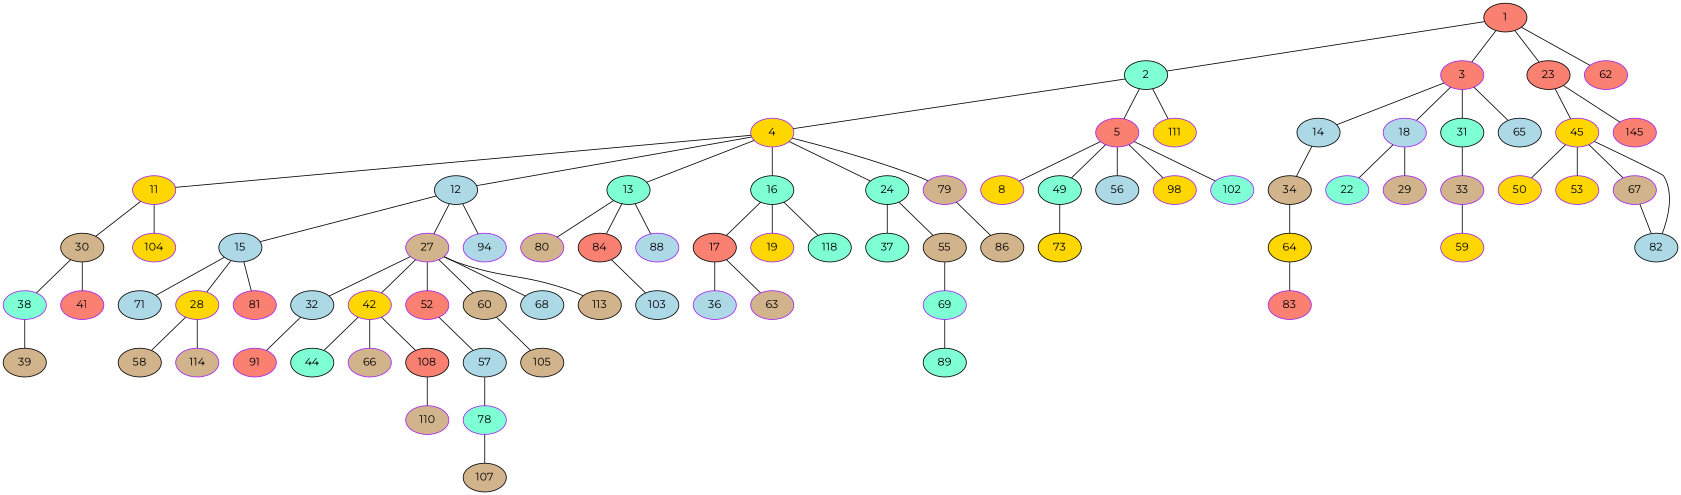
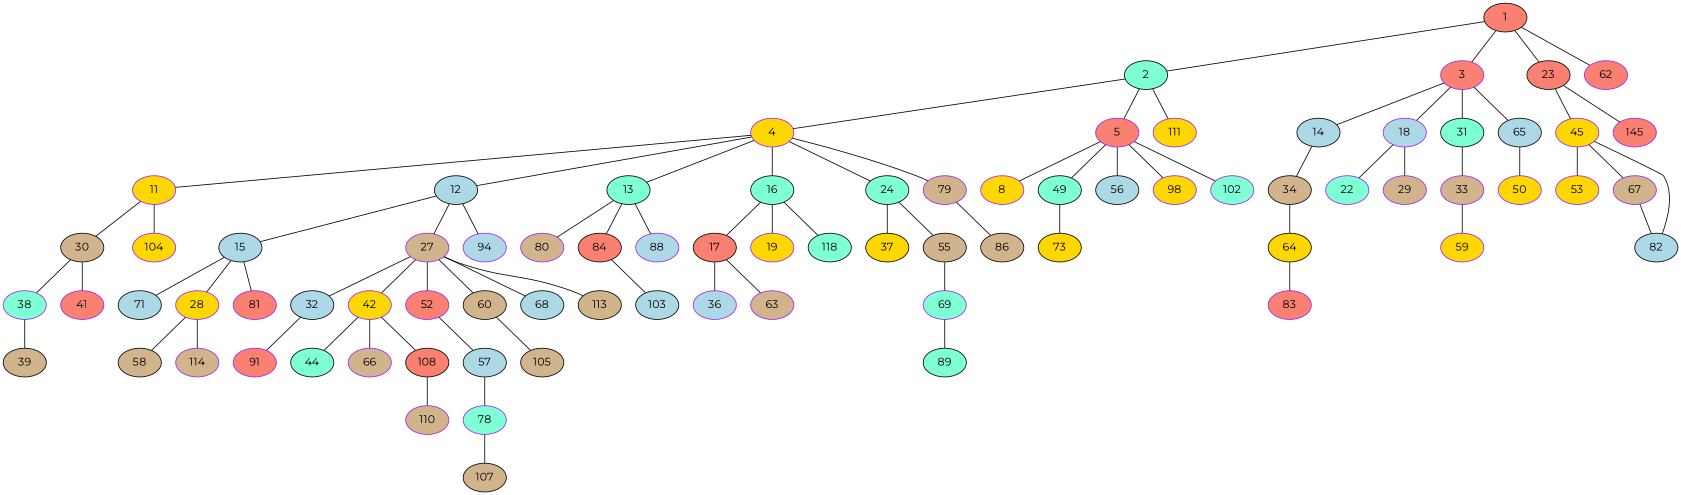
edge "45" -- "50": now "65" -- "50"
node "37": fillcolor aquamarine -> gold
